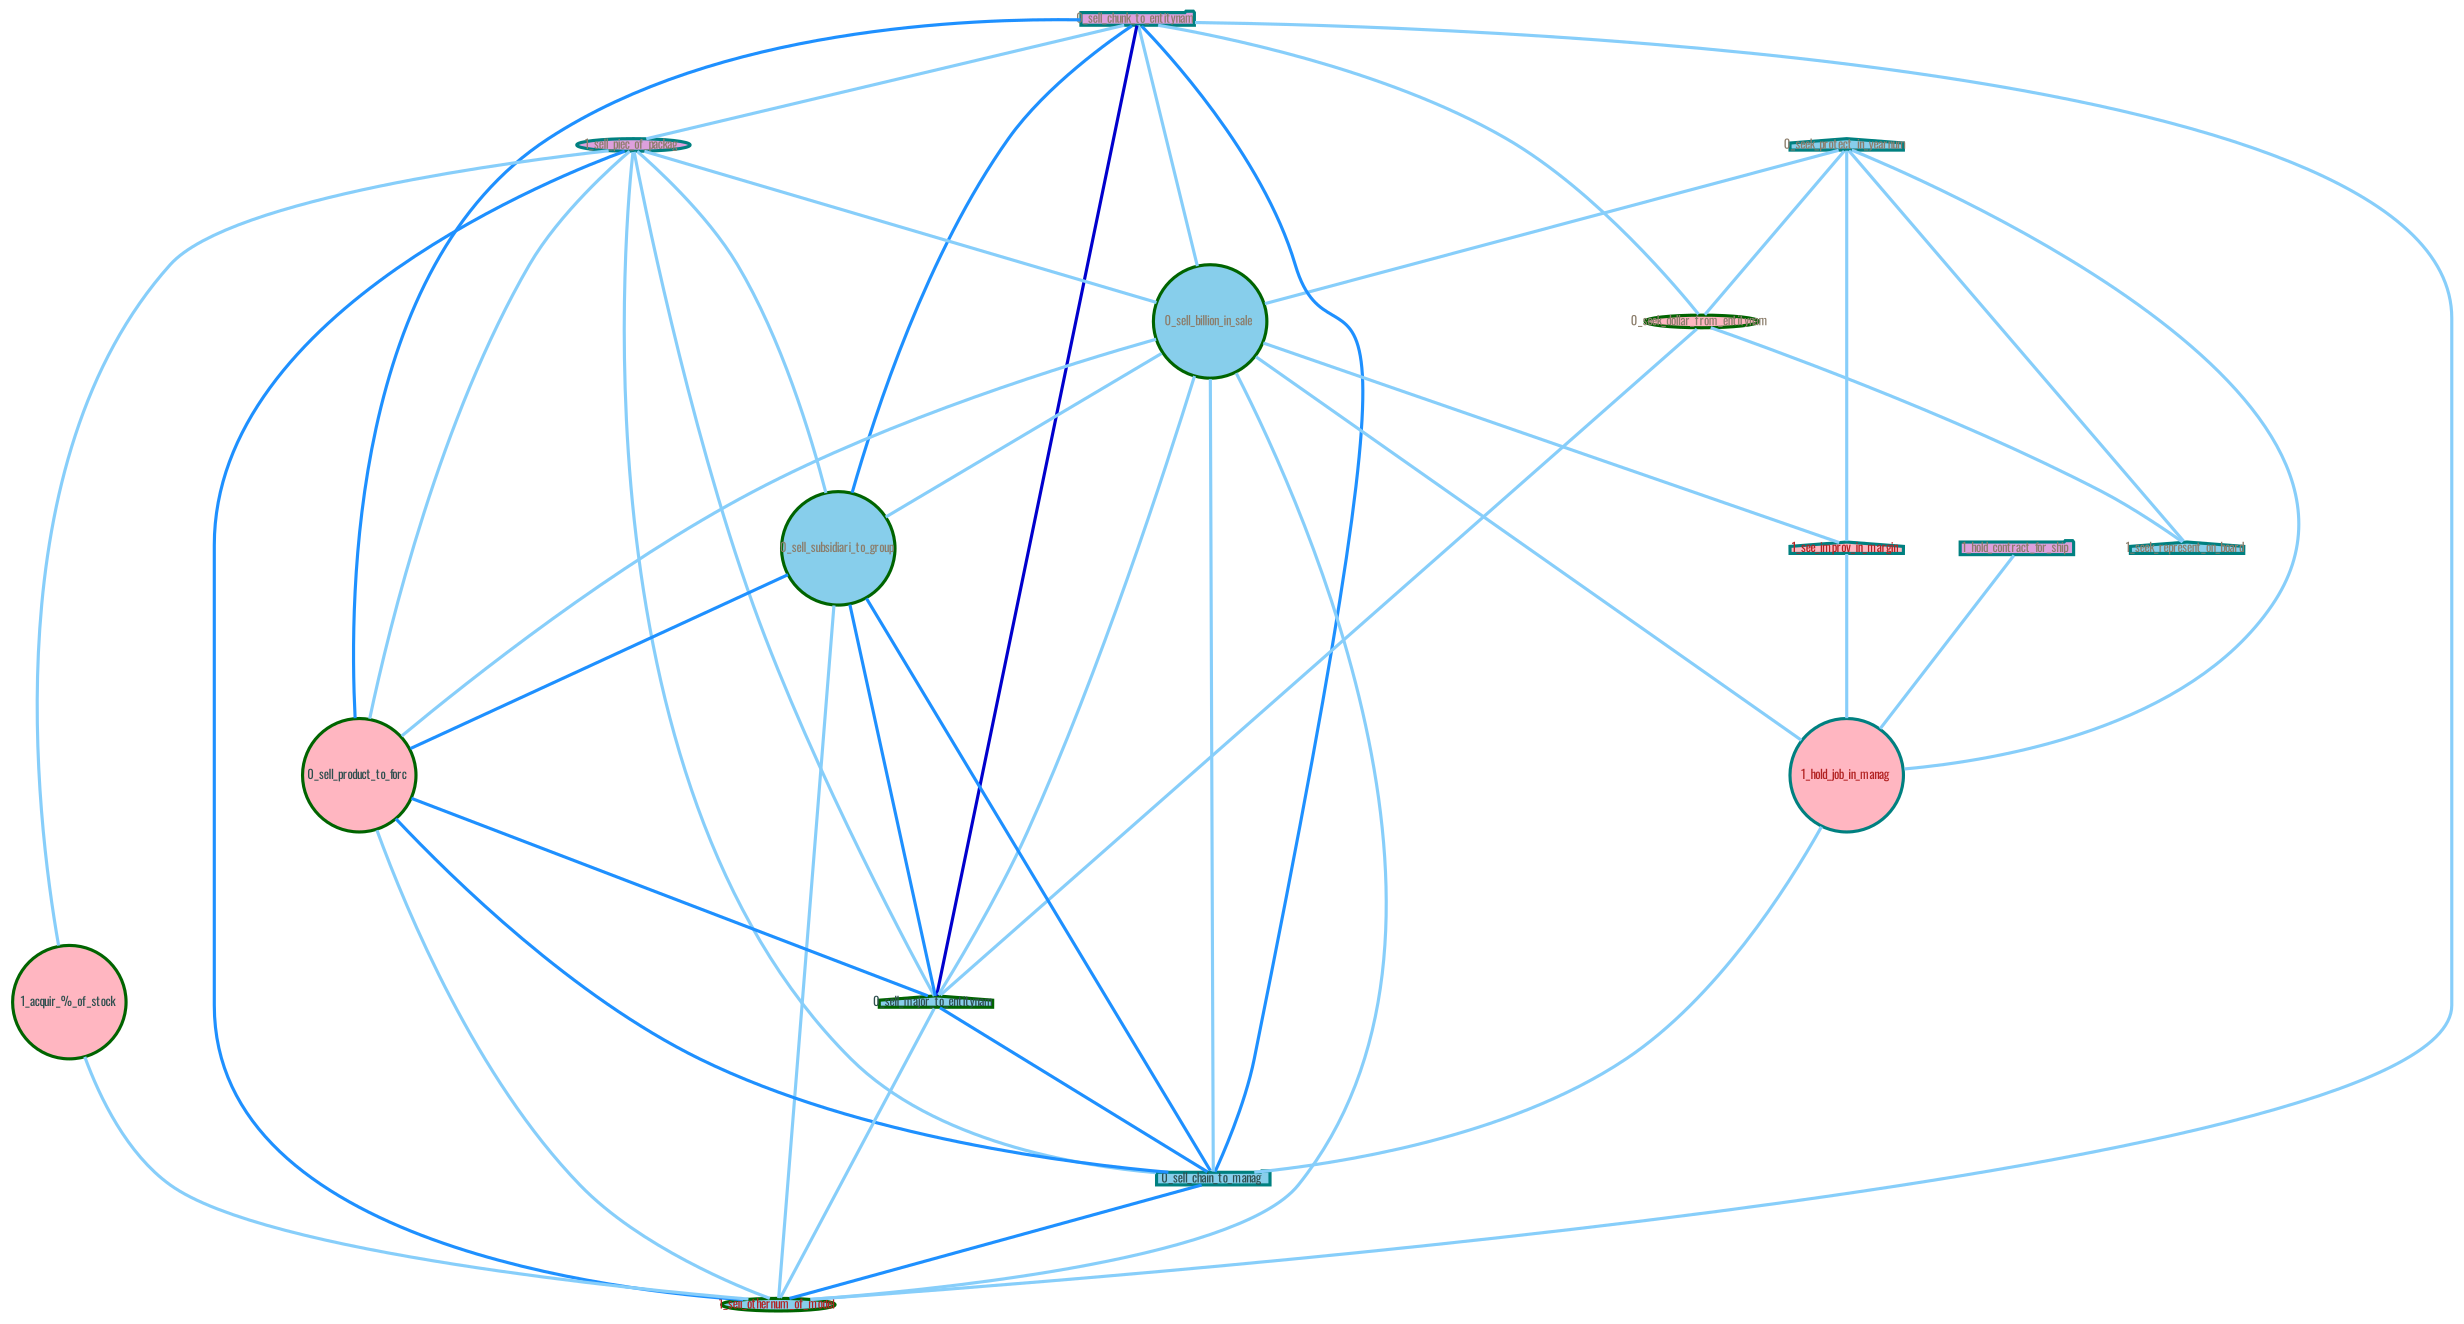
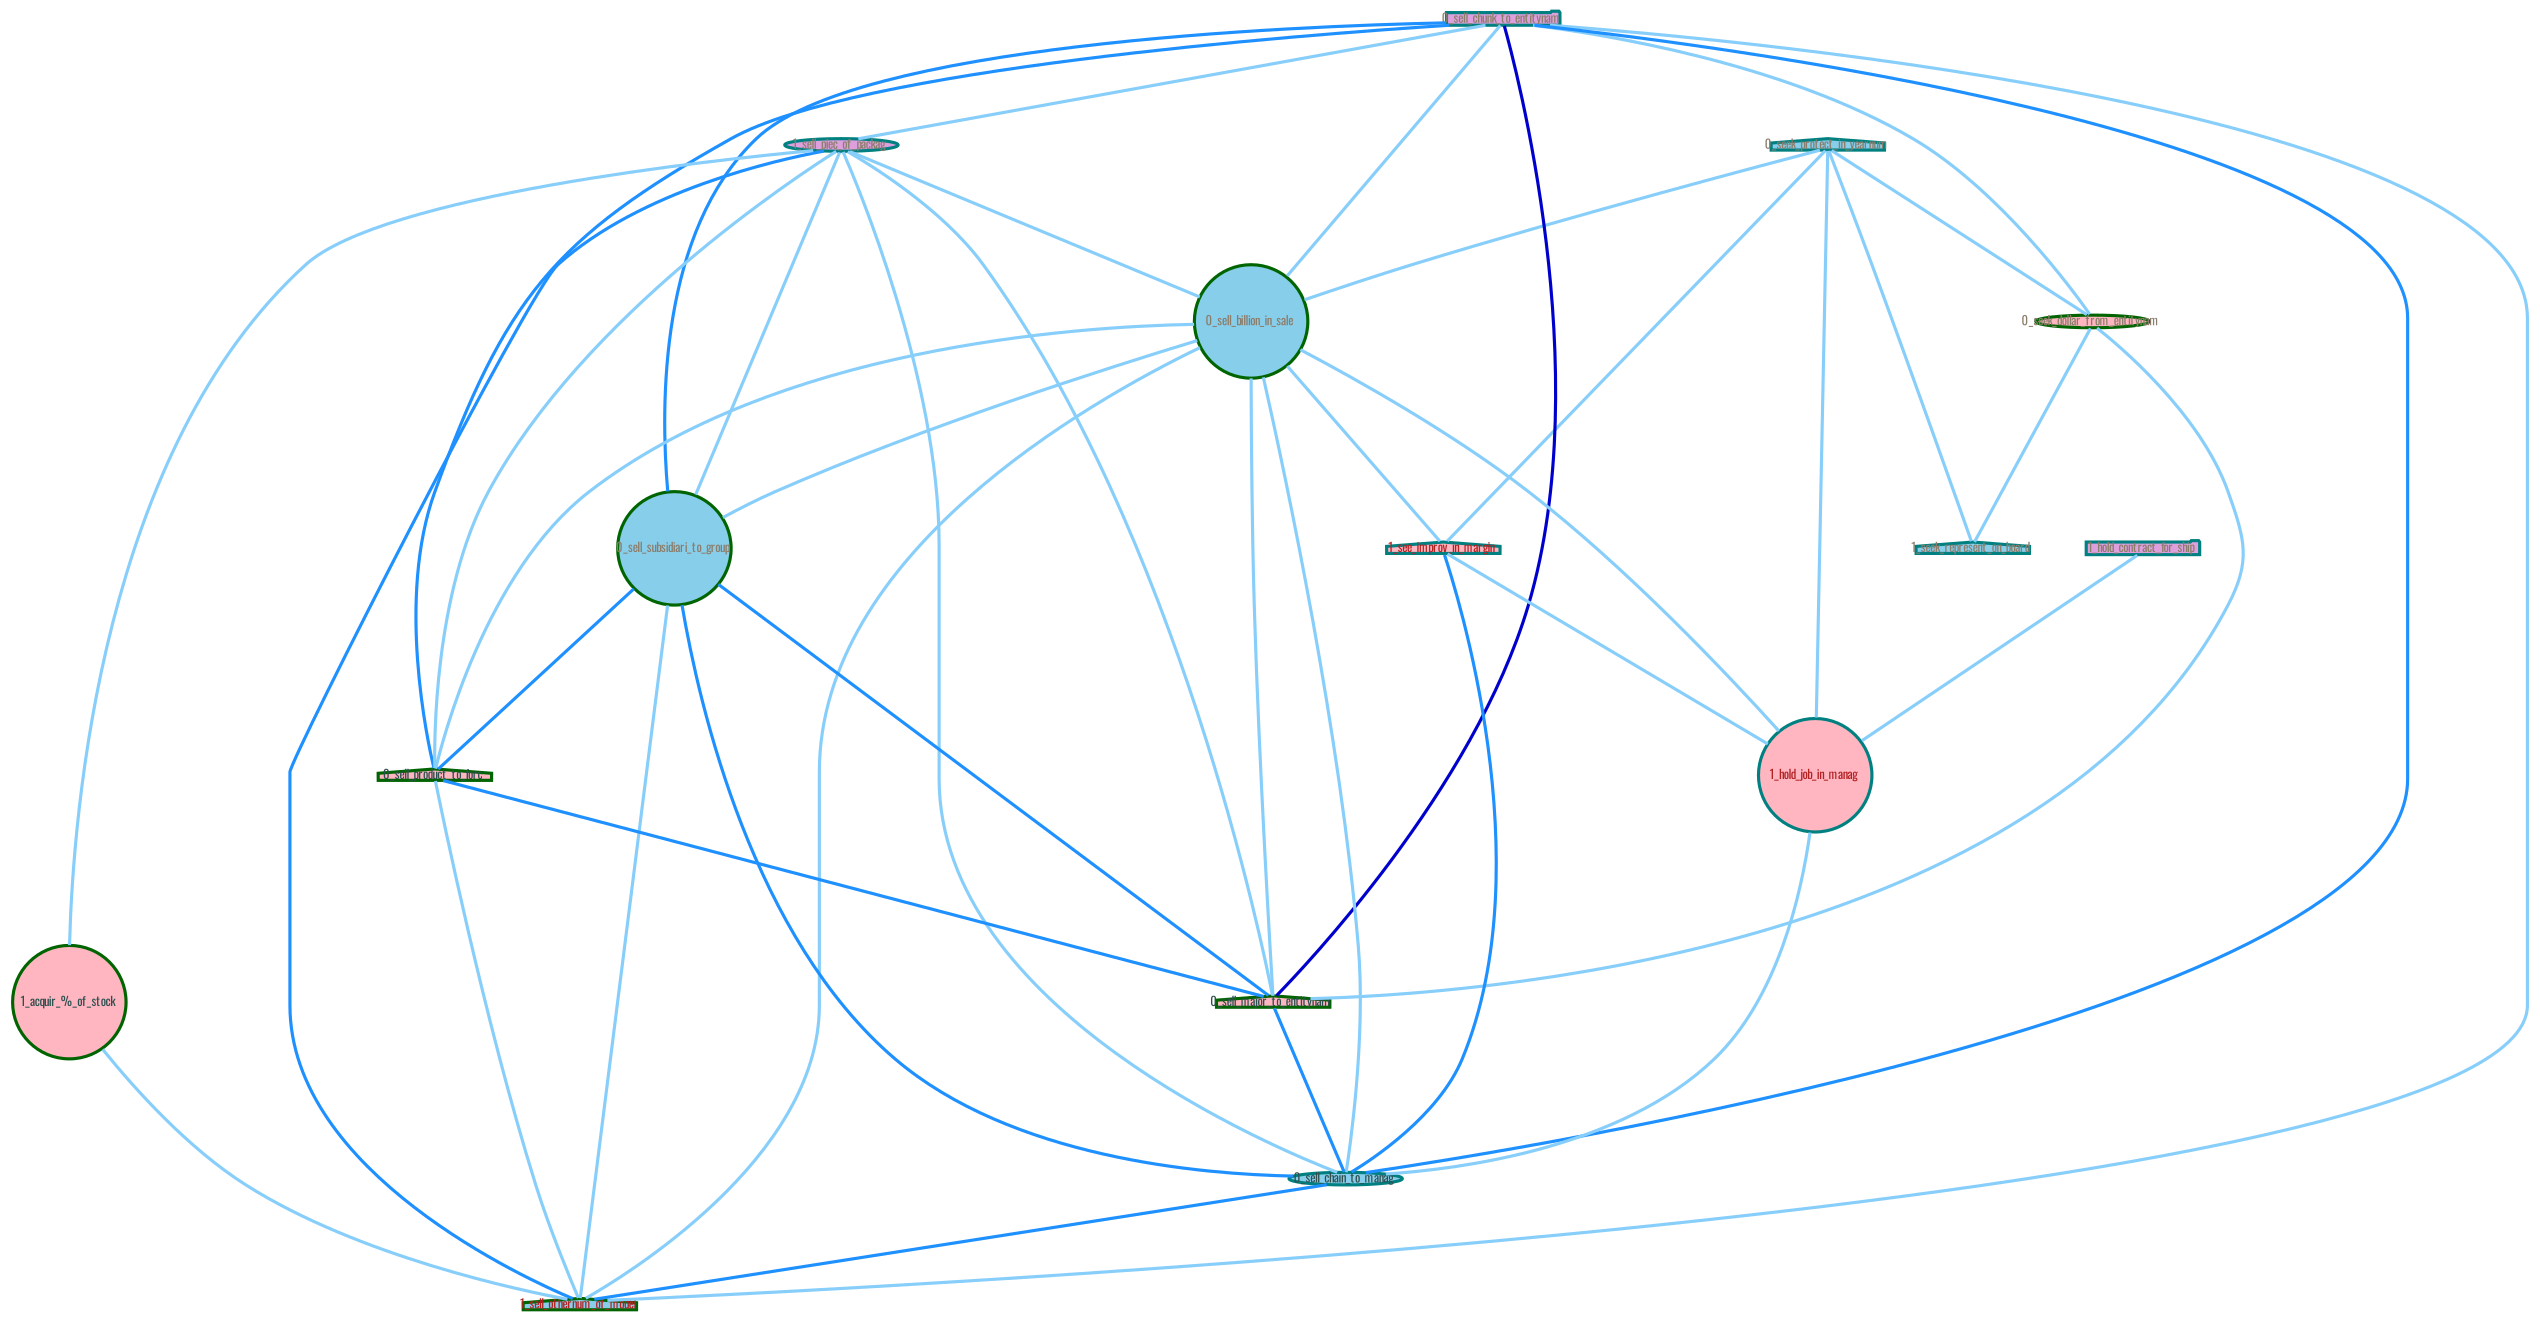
node "0_sell_product_to_forc": shape circle -> house
node "0_sell_major_to_entitynam": fillcolor skyblue -> lightpink
edge "0_sell_product_to_forc" -- "0_sell_chain_to_manag": now "1_see_improv_in_margin" -- "0_sell_chain_to_manag"
edge "0_sell_major_to_entitynam" -- "1_sell_othernum_of_model": removed
node "0_sell_chain_to_manag": shape folder -> ellipse
node "1_sell_othernum_of_model": shape ellipse -> house
